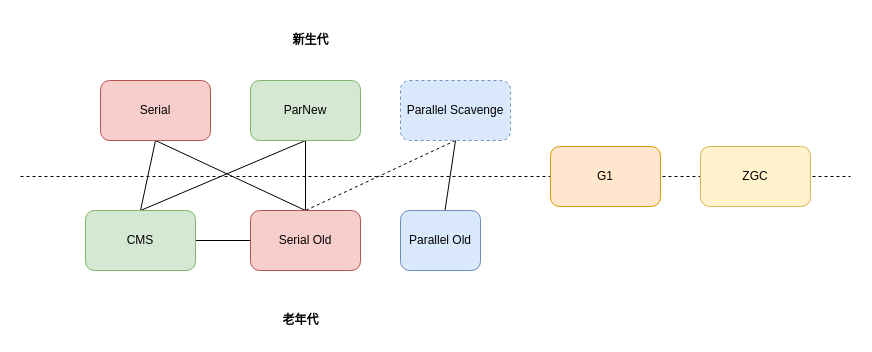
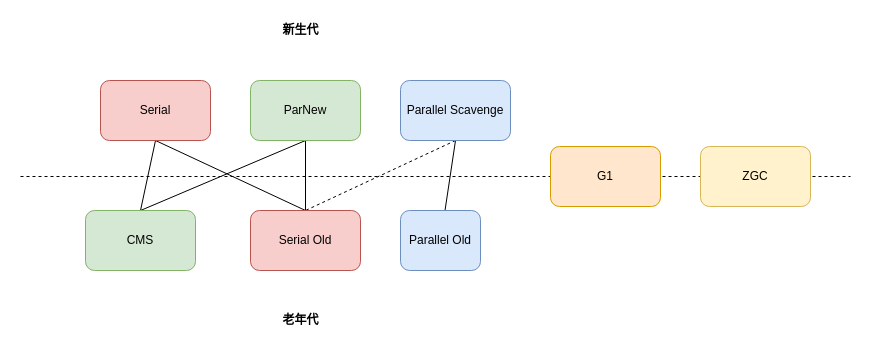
node "新生代": moved (311, 41) -> (301, 31)
node "Parallel Scavenge": style dashed -> solid
edge "CMS" -- "Serial Old": removed
